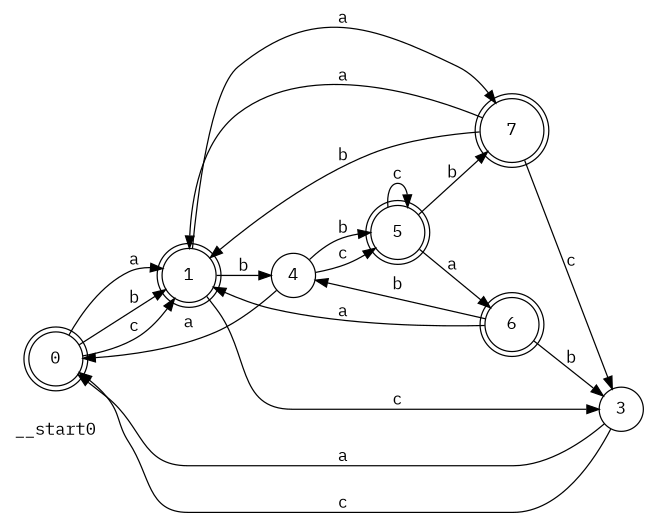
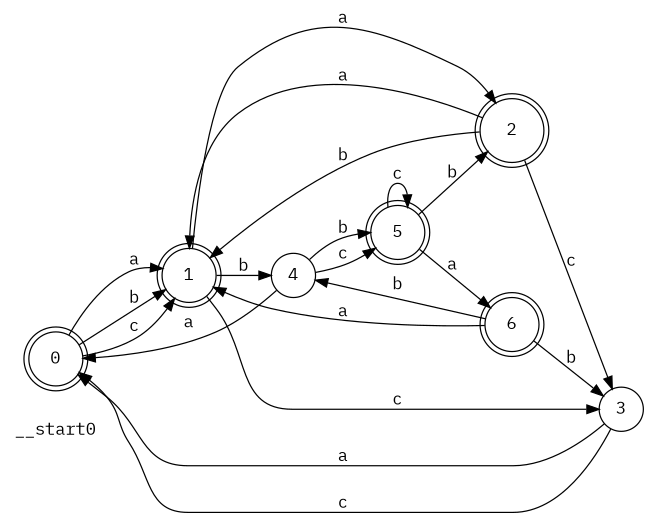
node "7": label "7" -> "2"
